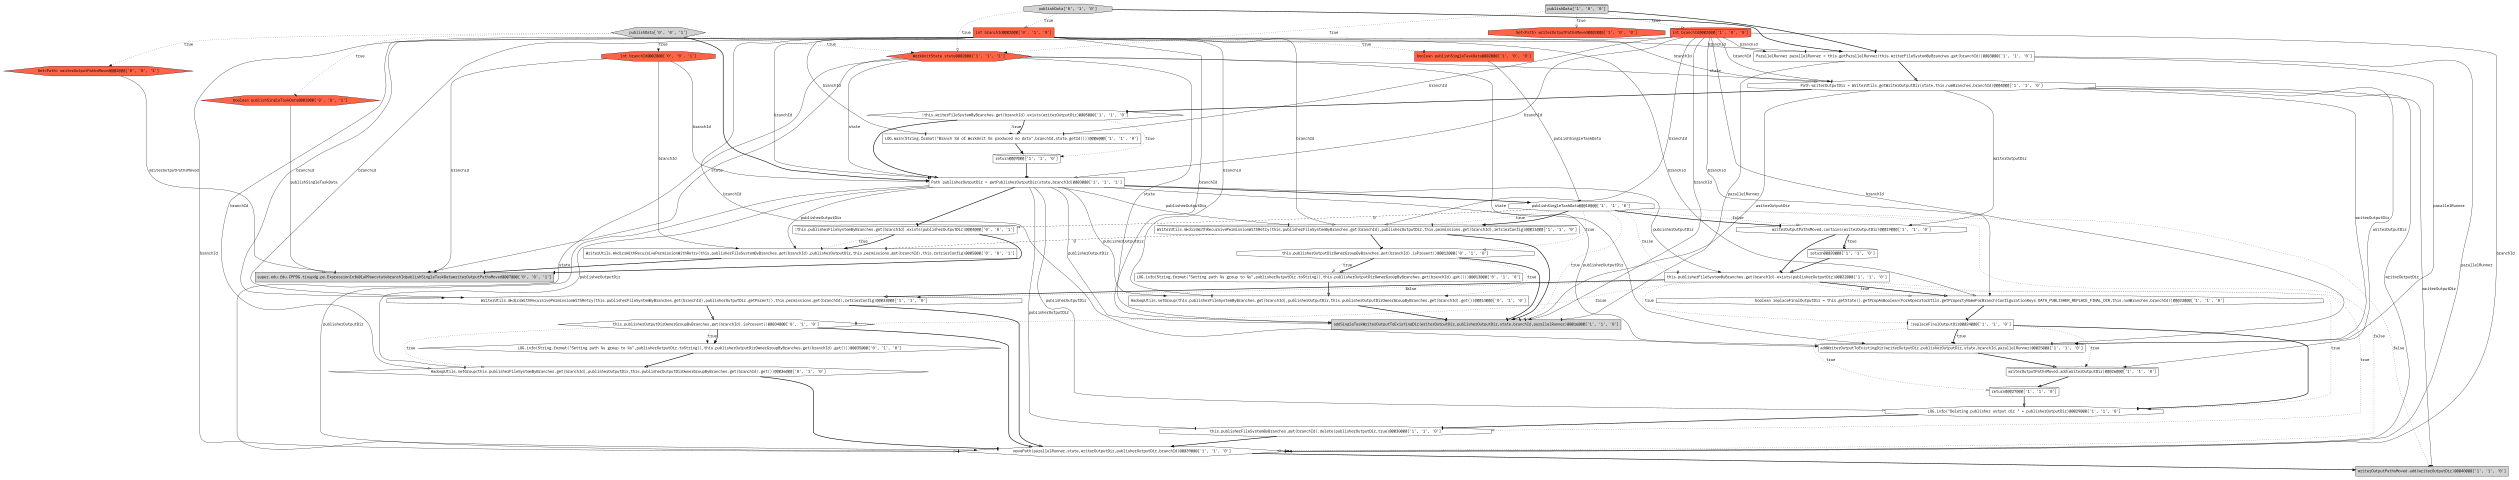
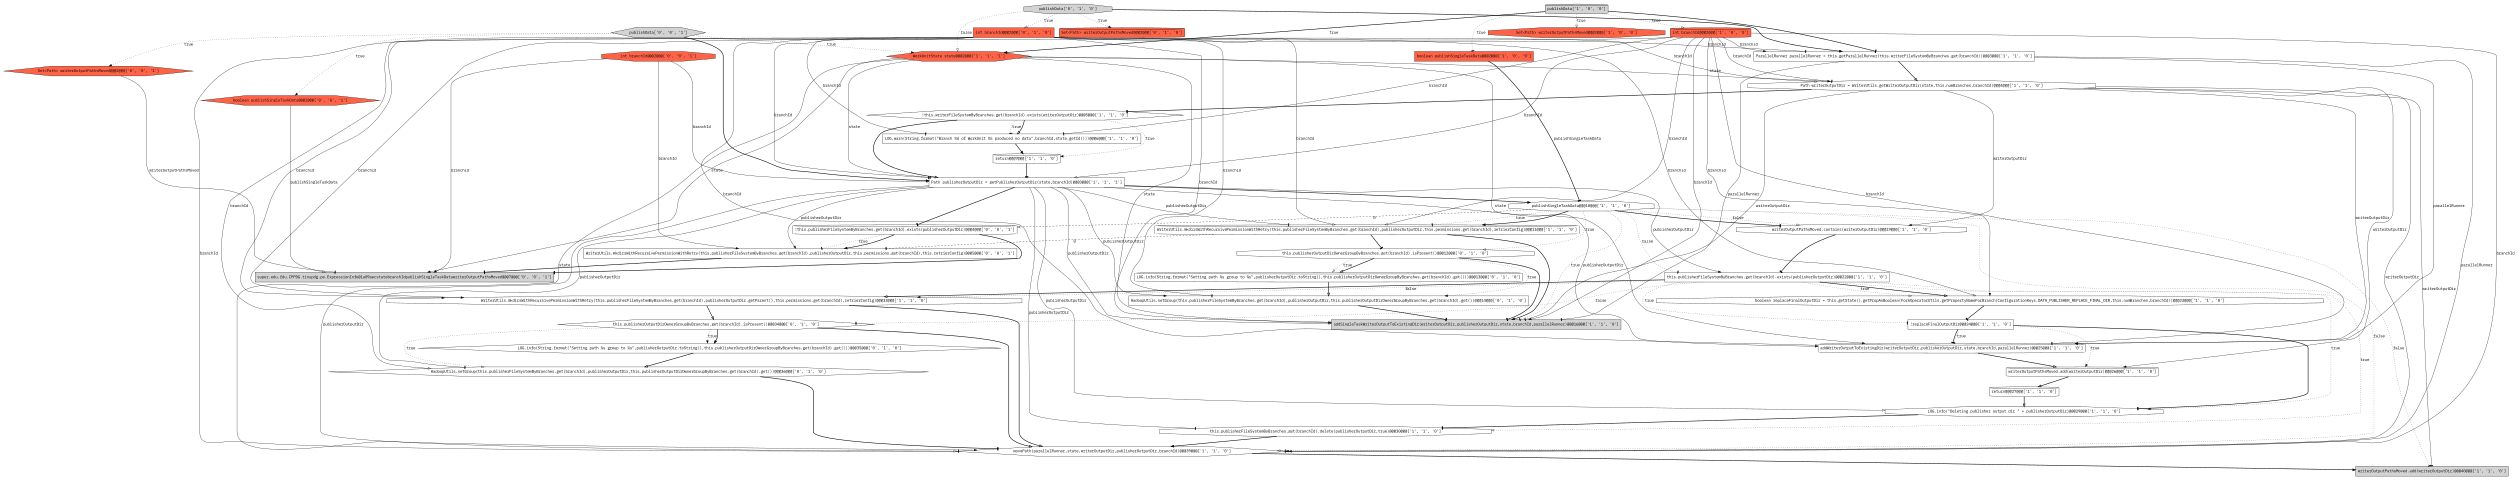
edge "publishData['1', '0', '0']" -> "WorkUnitState state@@@2@@@['1', '1', '1']": style dotted -> bold
edge "publishData['0', '1', '0']" -> "WorkUnitState state@@@2@@@['1', '1', '1']": label "true" -> "false"
node "Set<Path> writerOutputPathsMoved@@@2@@@['0', '1', '0']": added
edge "publishData['0', '0', '1']" -> "boolean publishSingleTaskData@@@2@@@['0', '0', '1']": arrowhead tee -> normal
edge "int branchId@@@2@@@['0', '1', '0']" -> "boolean publishSingleTaskData@@@2@@@['1', '0', '0']": now "publishData['1', '0', '0']" -> "boolean publishSingleTaskData@@@2@@@['1', '0', '0']"
edge "publishData['0', '0', '1']" -> "int branchId@@@2@@@['0', '0', '1']": removed, label "true"
edge "boolean publishSingleTaskData@@@2@@@['1', '0', '0']" -> "publishSingleTaskData@@@10@@@['1', '1', '0']": style solid -> bold
node "return@@@20@@@['1', '1', '0']": removed
edge "!replaceFinalOutputDir@@@24@@@['1', '1', '0']" -> "return@@@27@@@['1', '1', '0']": removed, label "true"
